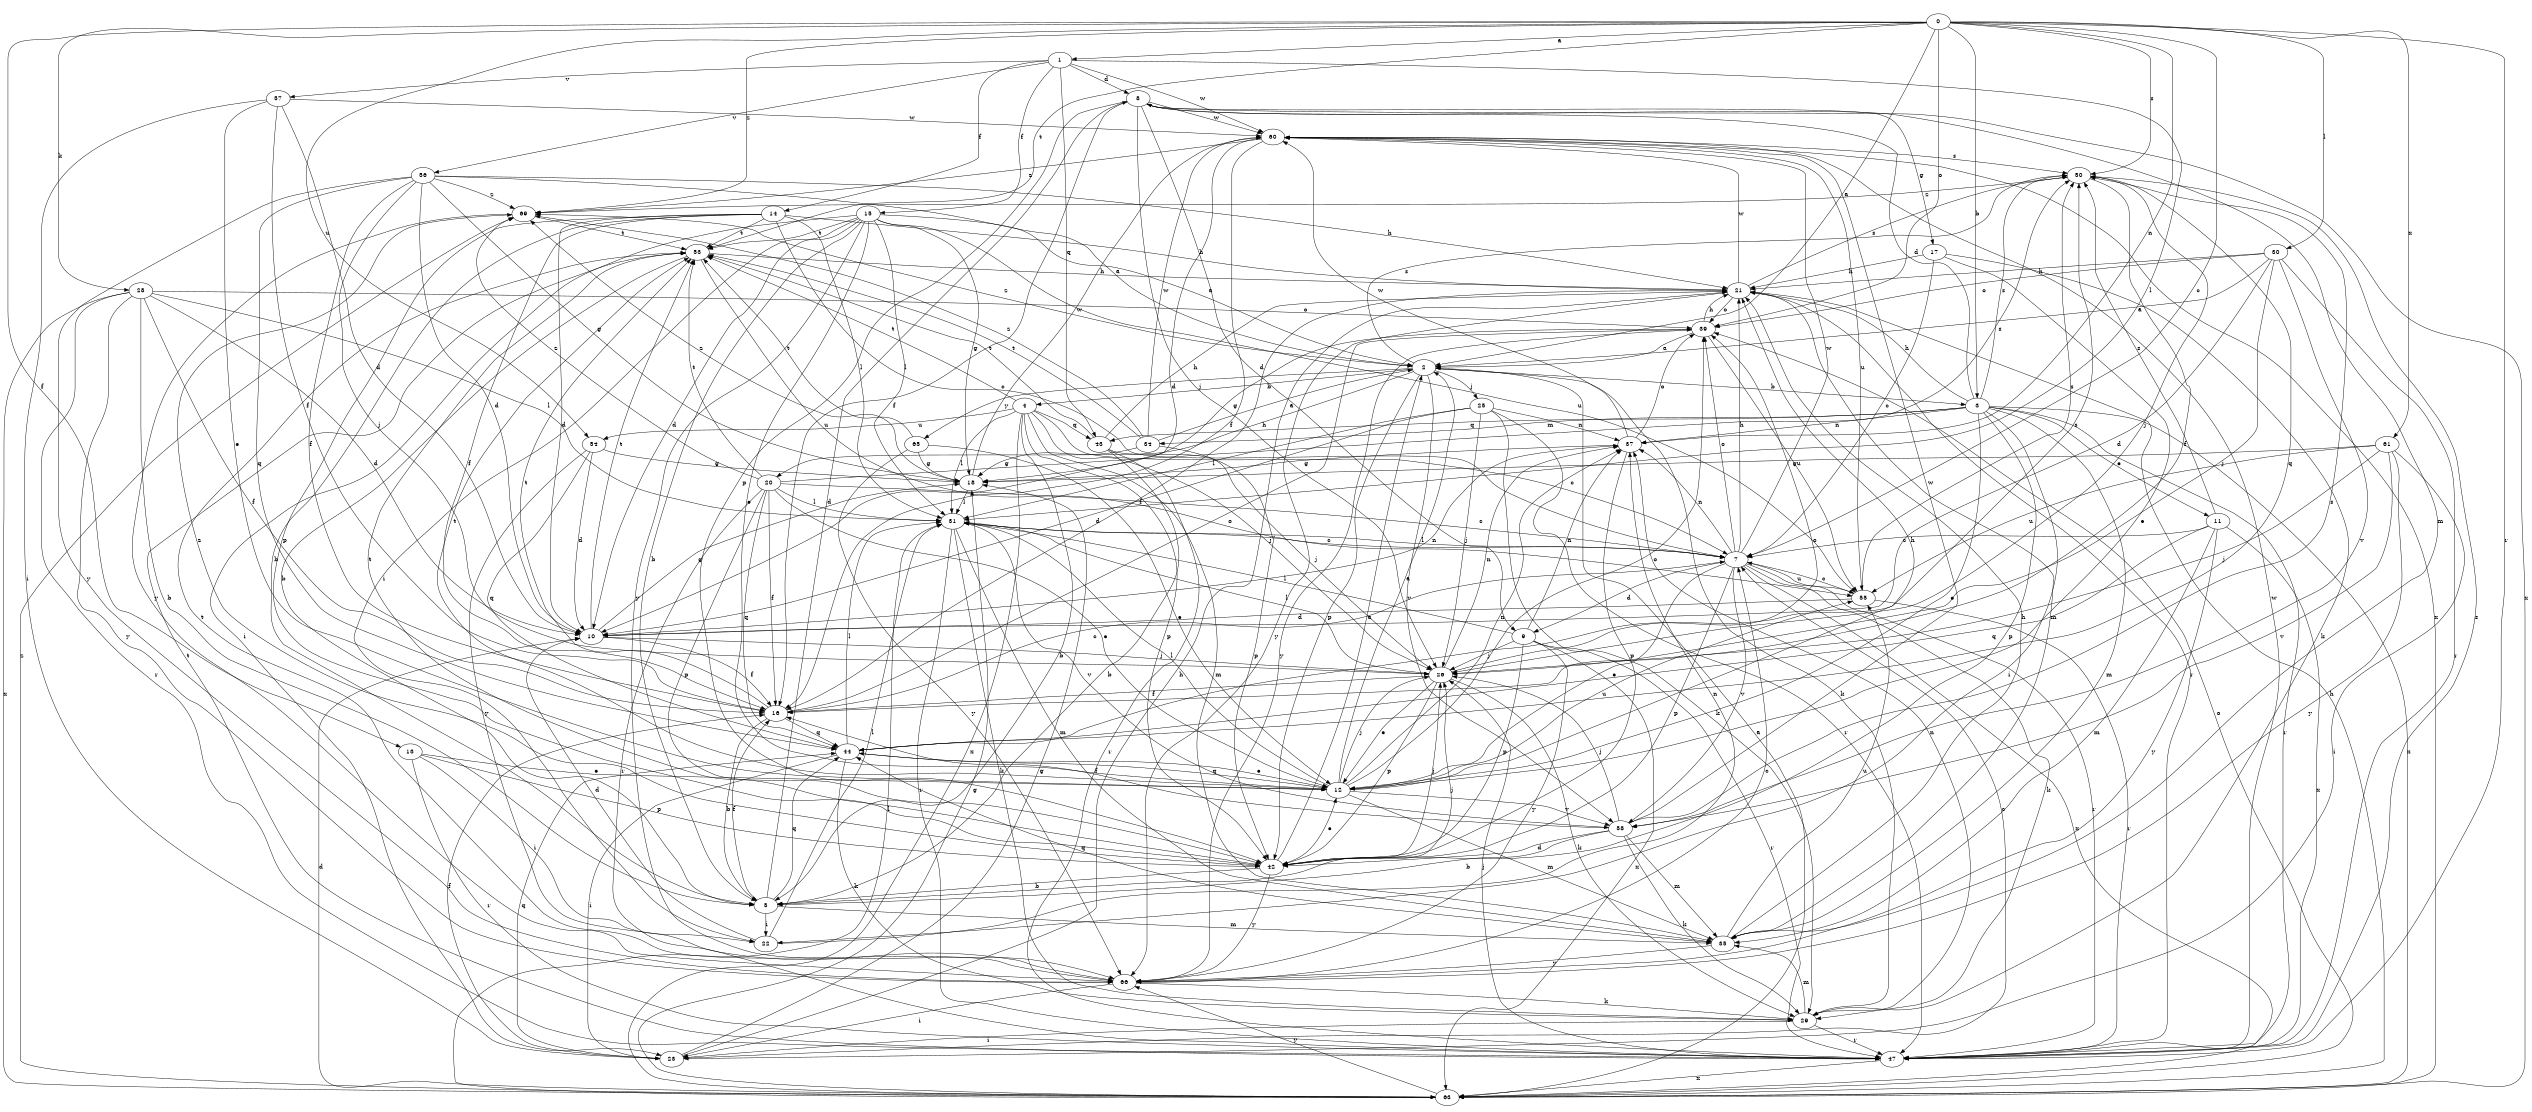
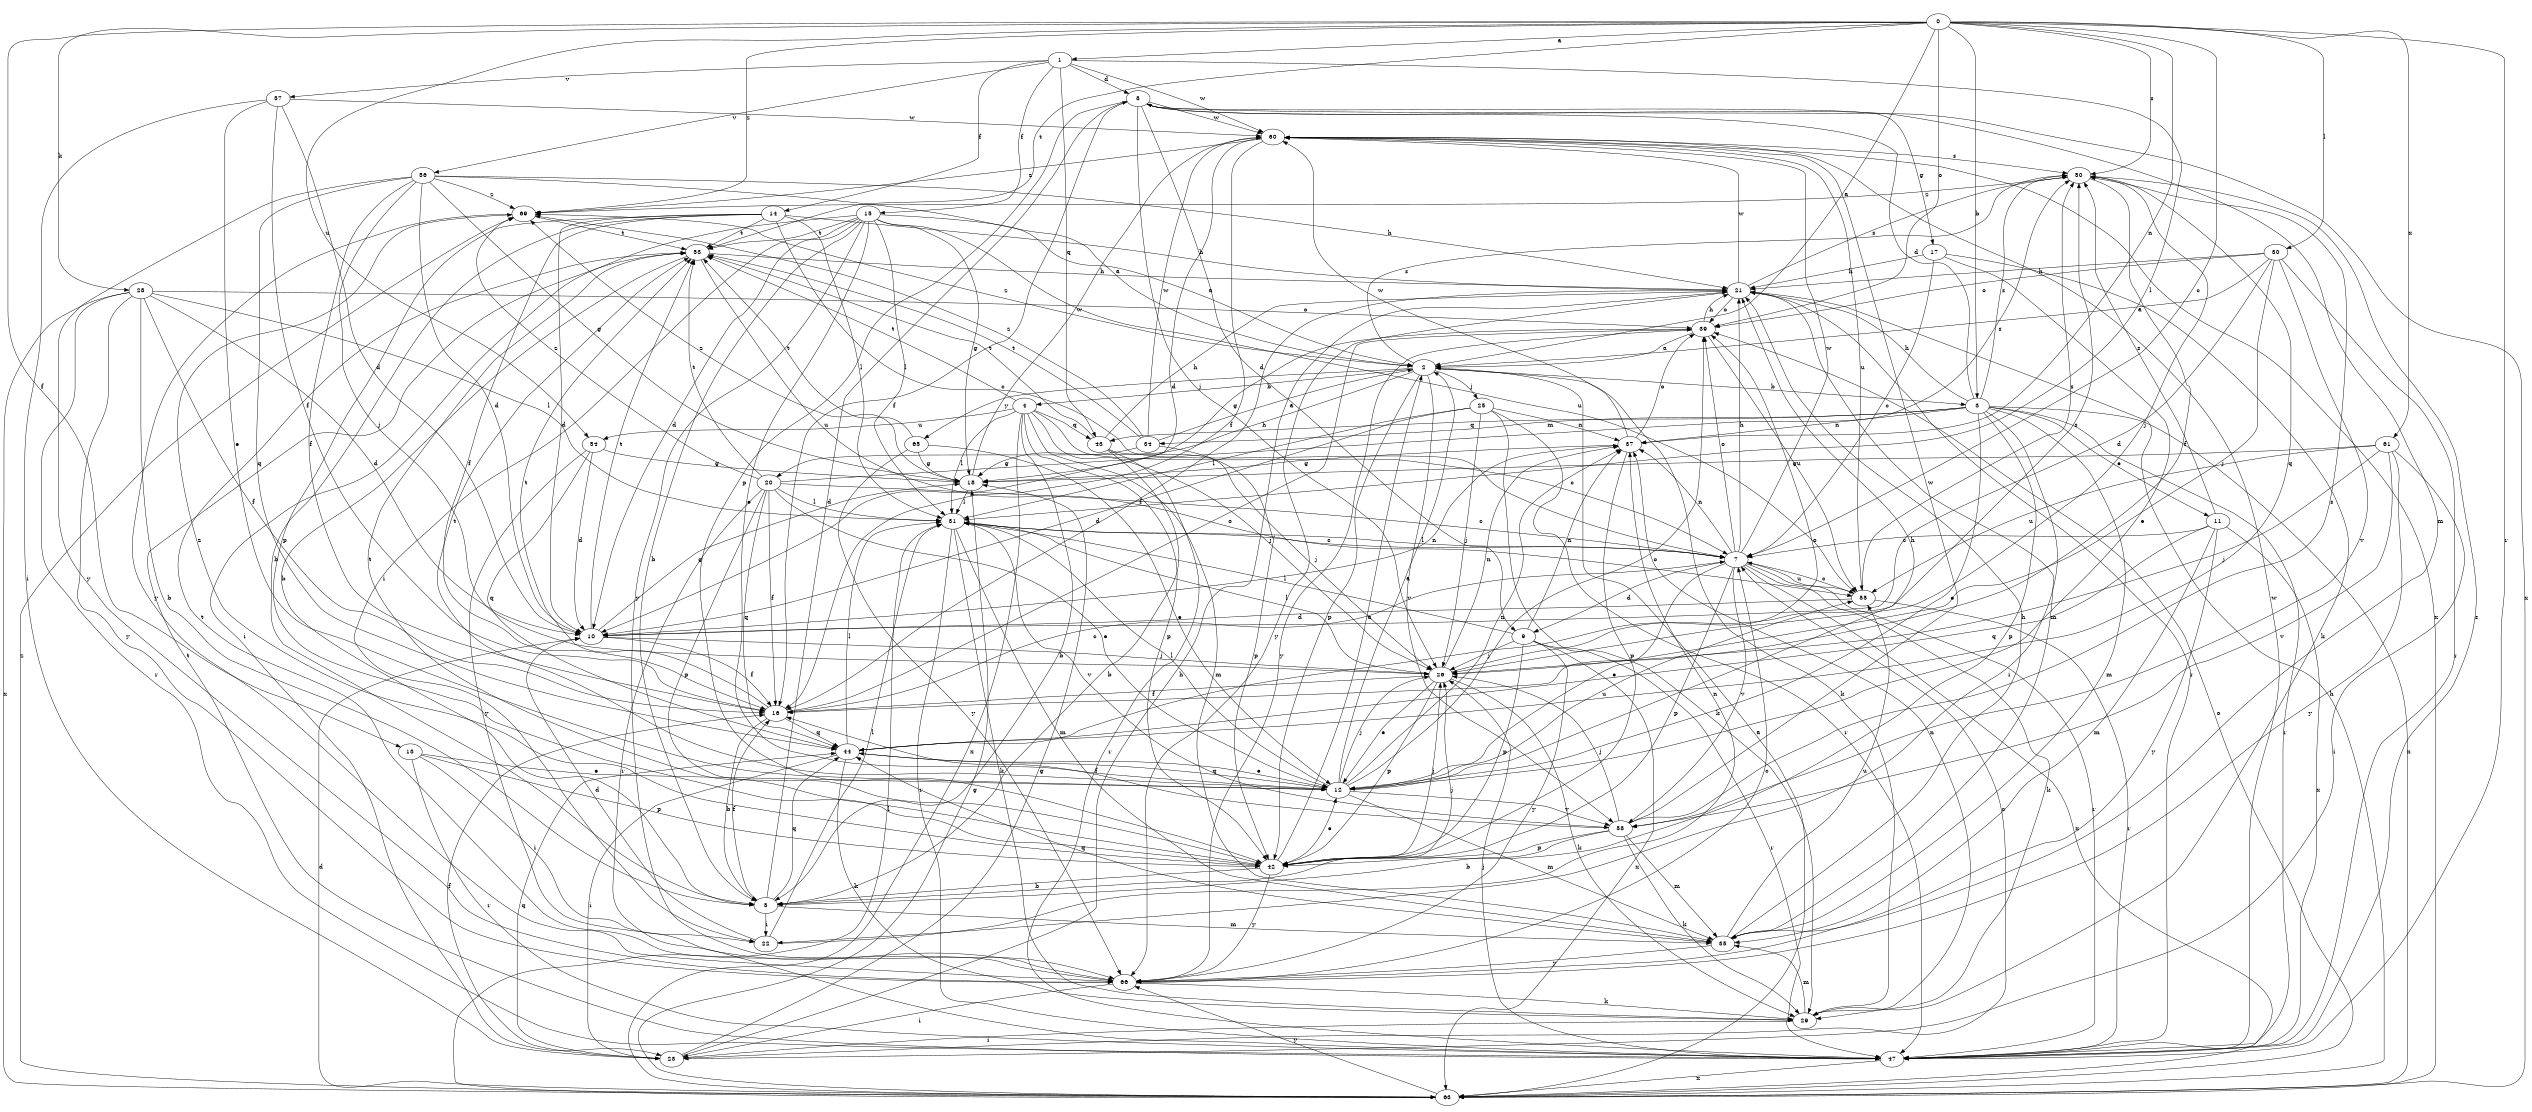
edge "58" -> "42": label "d" -> "p"
edge "29" -> "47": removed, label "r"
